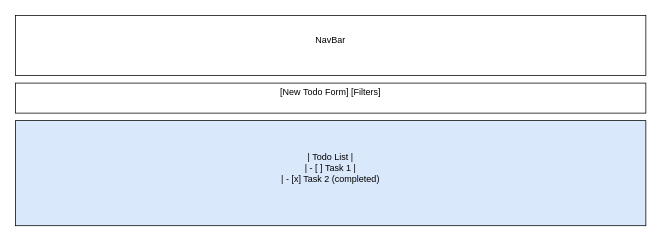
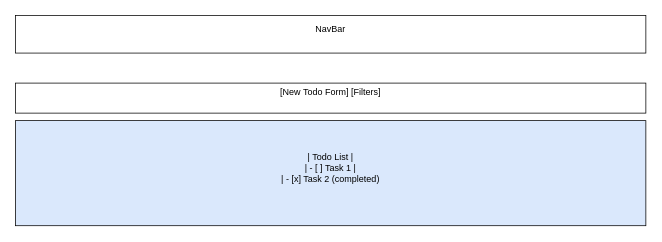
node "NavBar": size 630x60 -> 630x38
